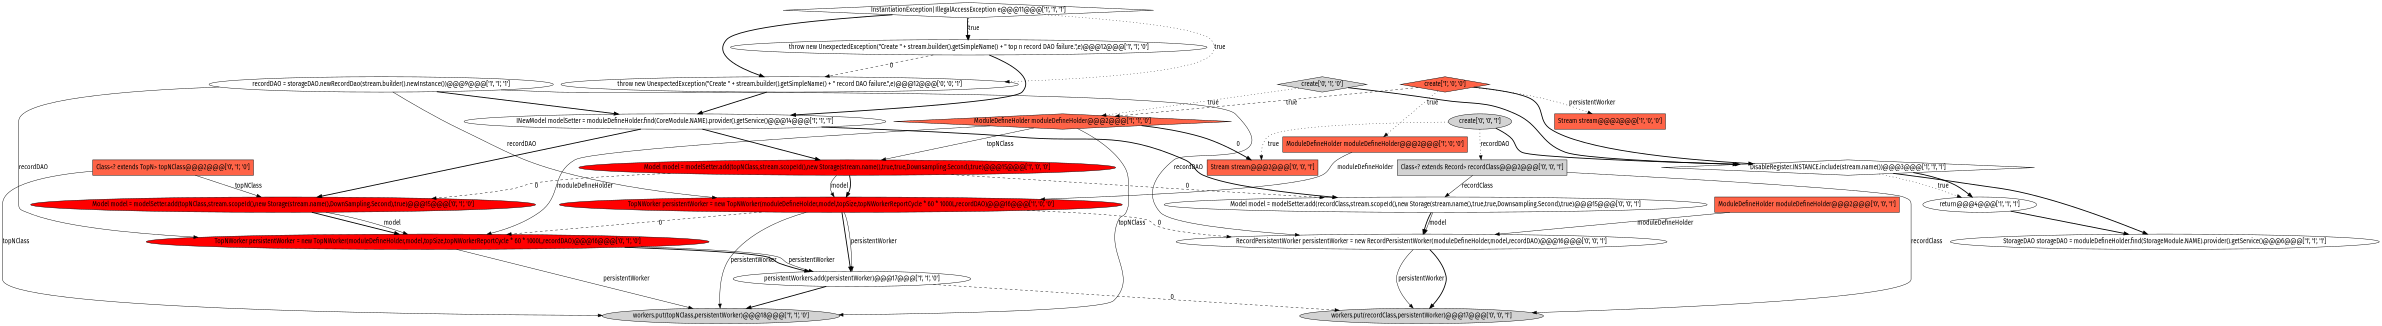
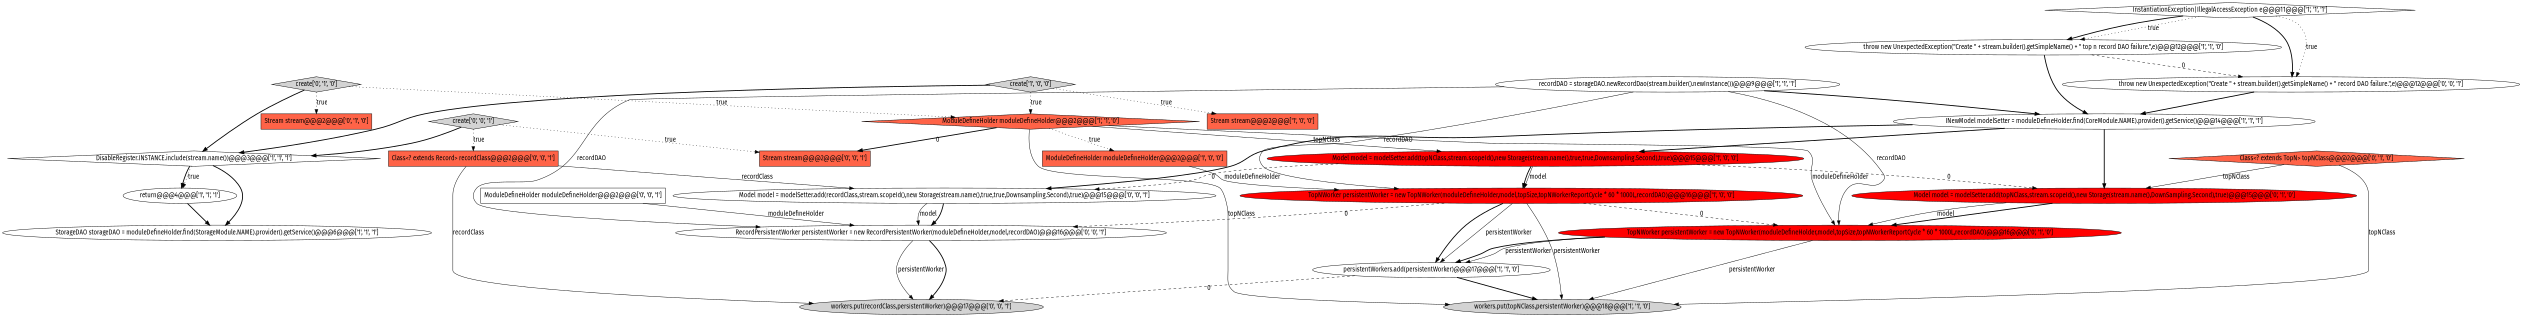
node "create['1', '0', '0']": fillcolor tomato -> lightgray
edge "create['1', '0', '0']" -> "ModuleDefineHolder moduleDefineHolder@@@2@@@['1', '1', '0']": style dashed -> dotted
edge "create['1', '0', '0']" -> "Stream stream@@@2@@@['1', '0', '0']": label "persistentWorker" -> "true"
edge "create['1', '0', '0']" -> "ModuleDefineHolder moduleDefineHolder@@@2@@@['1', '0', '0']": now "ModuleDefineHolder moduleDefineHolder@@@2@@@['1', '1', '0']" -> "ModuleDefineHolder moduleDefineHolder@@@2@@@['1', '0', '0']"
node "Stream stream@@@2@@@['0', '1', '0']": added
node "create['0', '0', '1']": shape ellipse -> diamond
edge "create['0', '0', '1']" -> "Class<? extends Record> recordClass@@@2@@@['0', '0', '1']": label "recordDAO" -> "true"
node "Class<? extends TopN> topNClass@@@2@@@['0', '1', '0']": shape box -> diamond
node "Class<? extends Record> recordClass@@@2@@@['0', '0', '1']": fillcolor lightgray -> tomato
node "ModuleDefineHolder moduleDefineHolder@@@2@@@['0', '0', '1']": fillcolor tomato -> white
